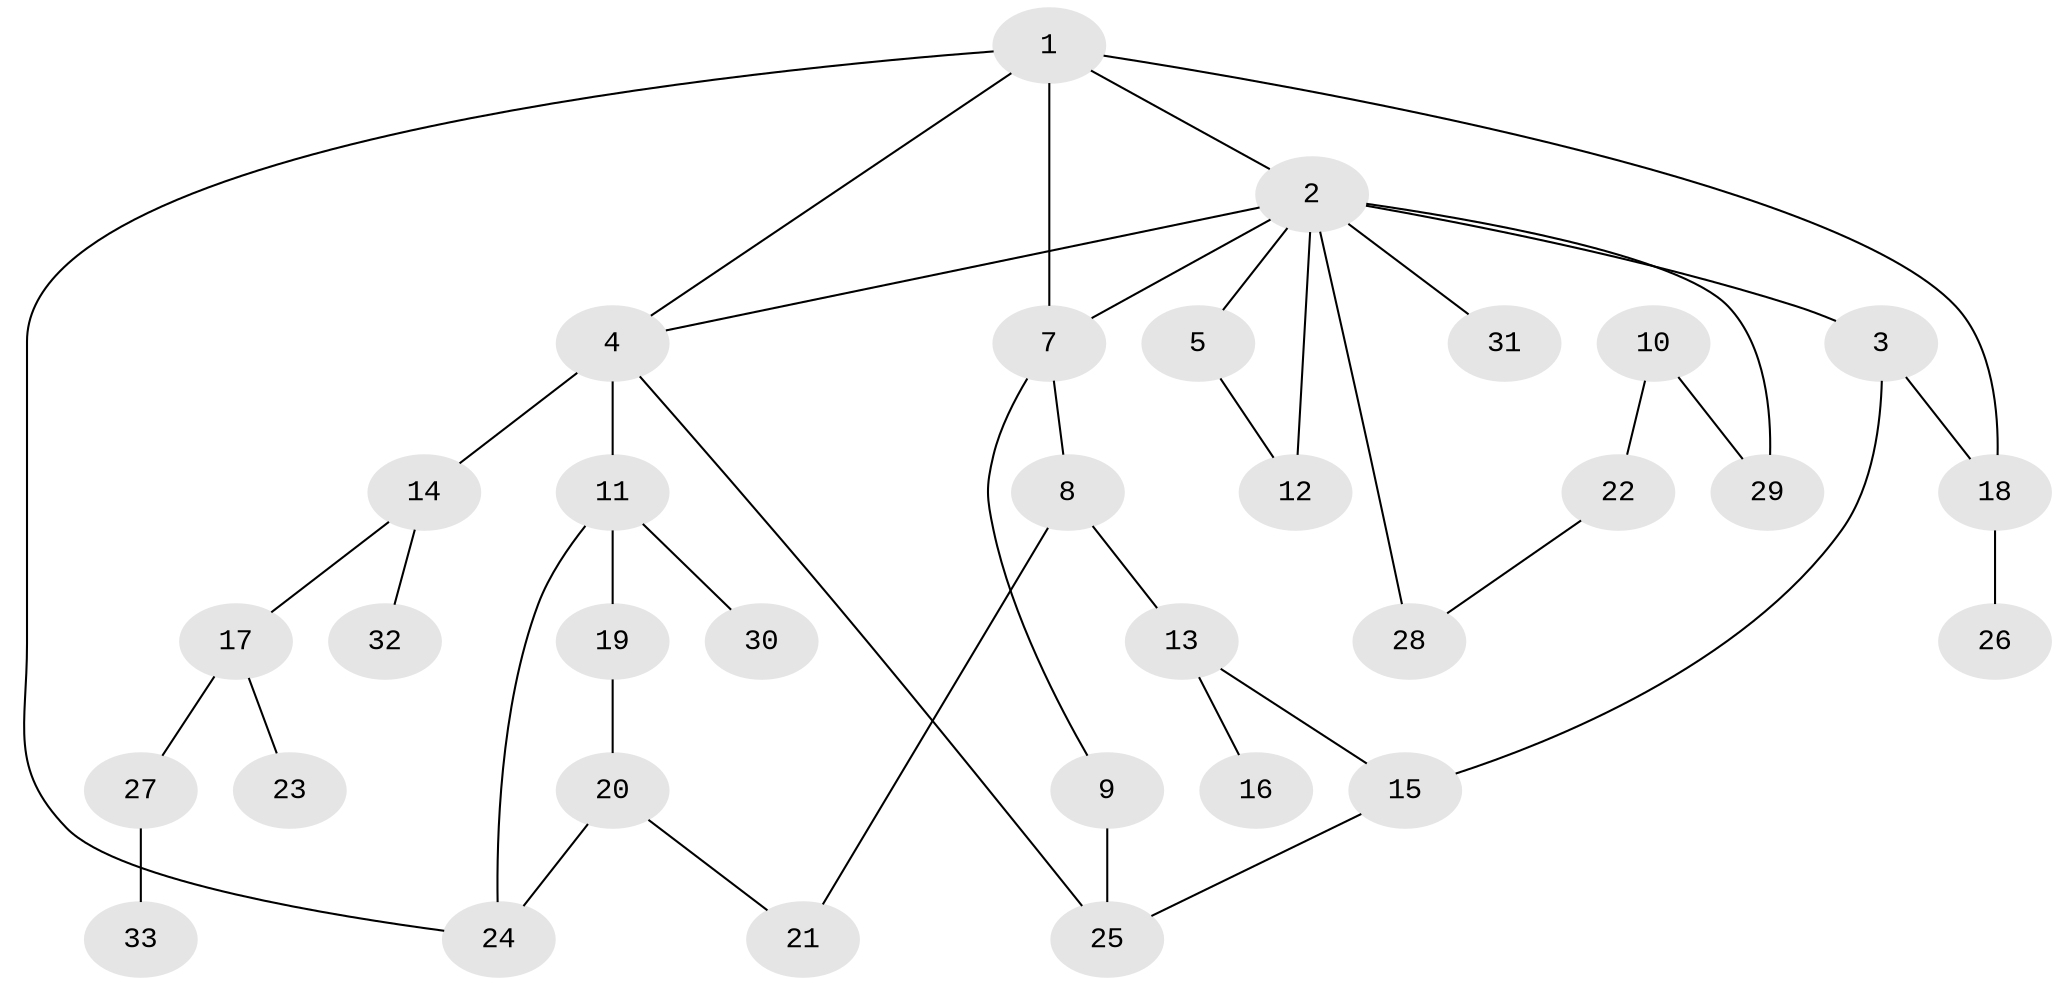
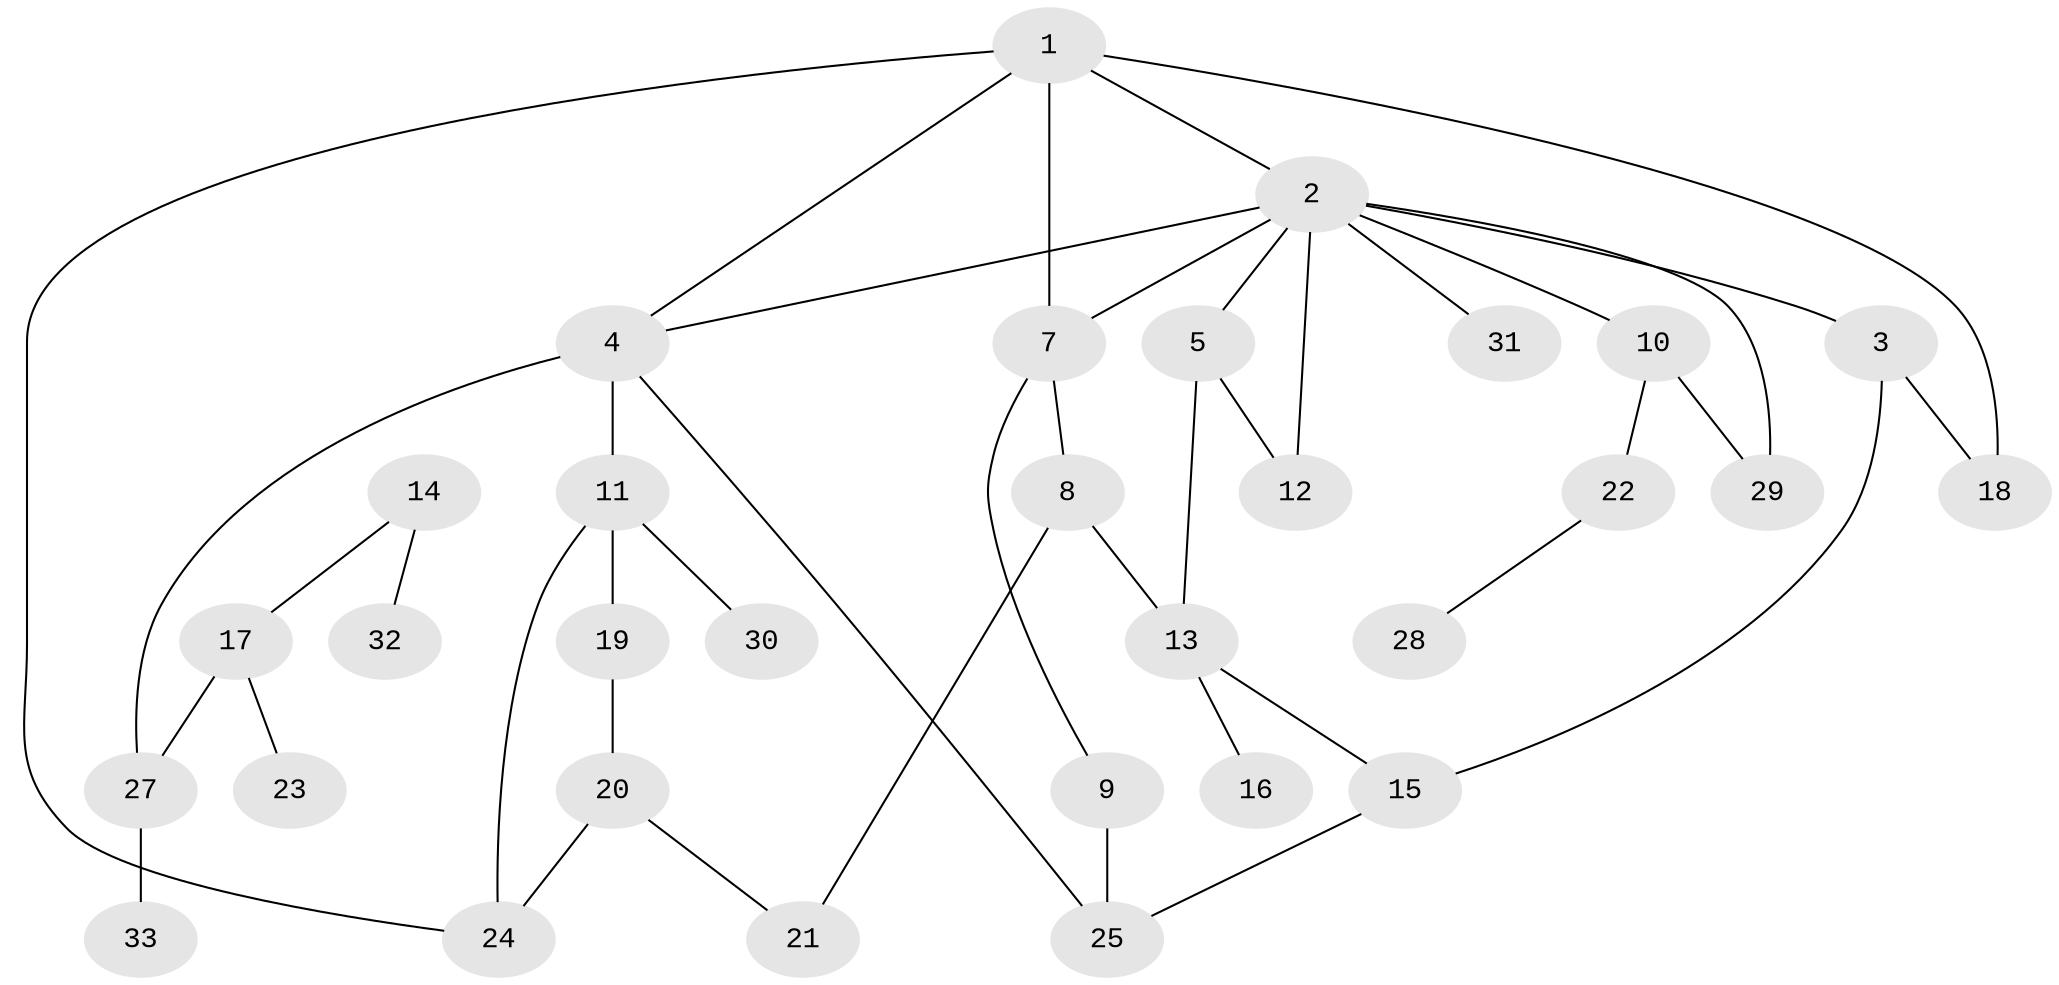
edge "4" -- "14": now "4" -- "27"
edge "2" -- "28": now "2" -- "10"
edge "5" -- "13": added
node "26": removed
